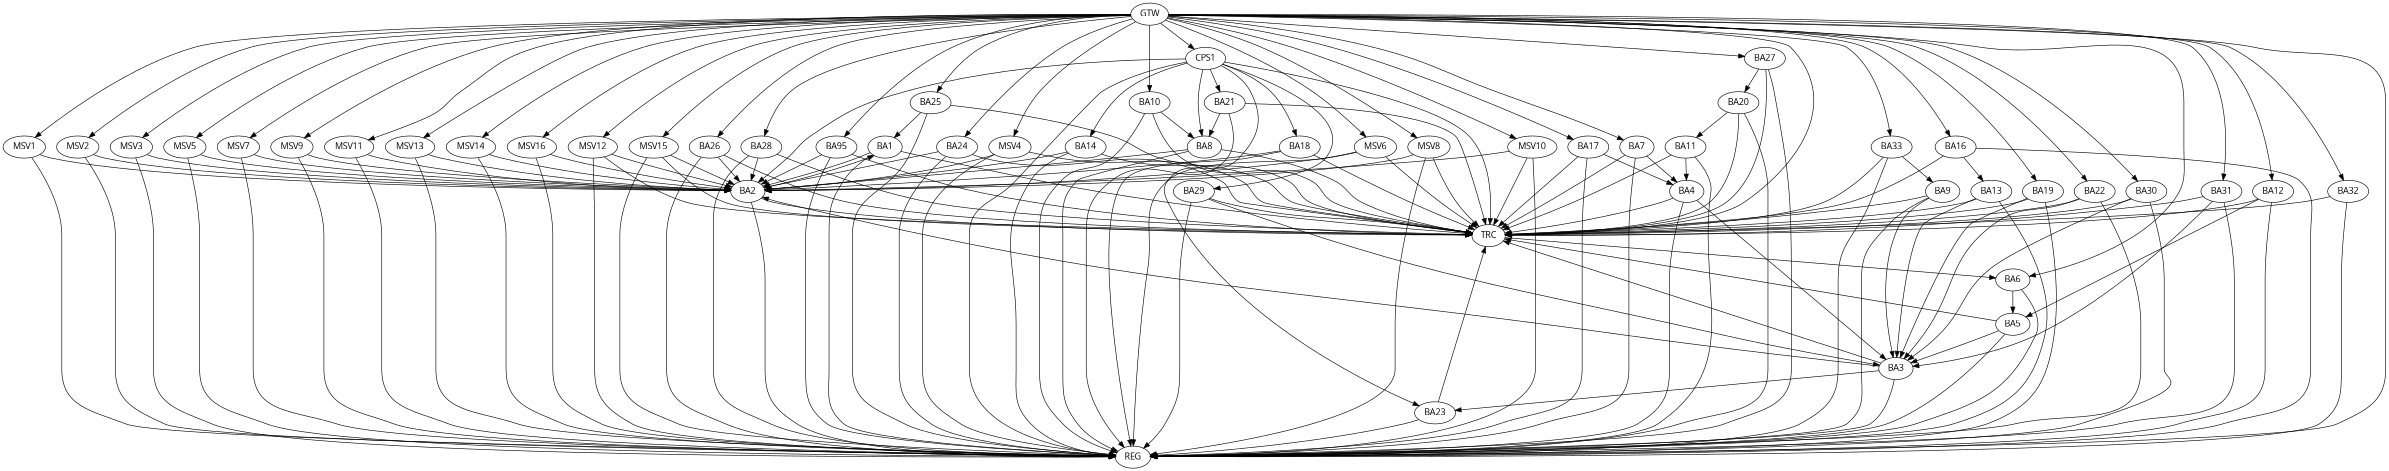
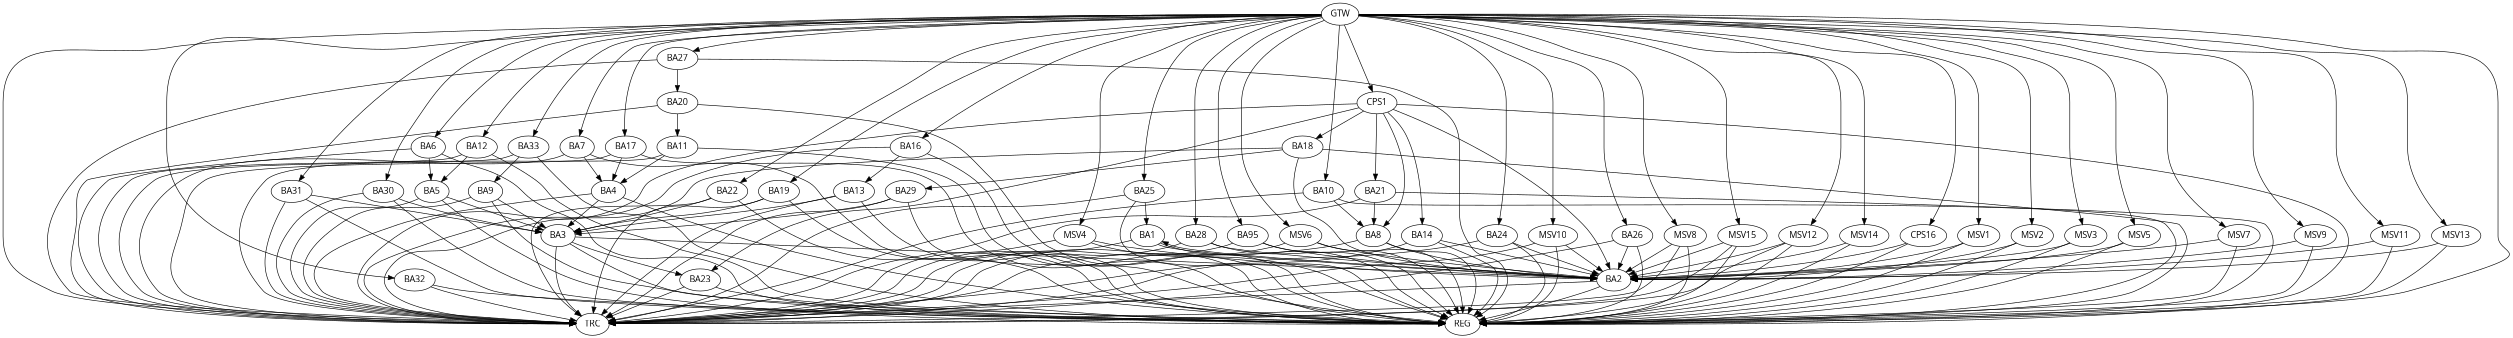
edge "CPS1" -> "BA29": now "BA18" -> "BA29"
node "MSV16": label "MSV16" -> "CPS16"
edge "TRC" -> "BA6": reversed
